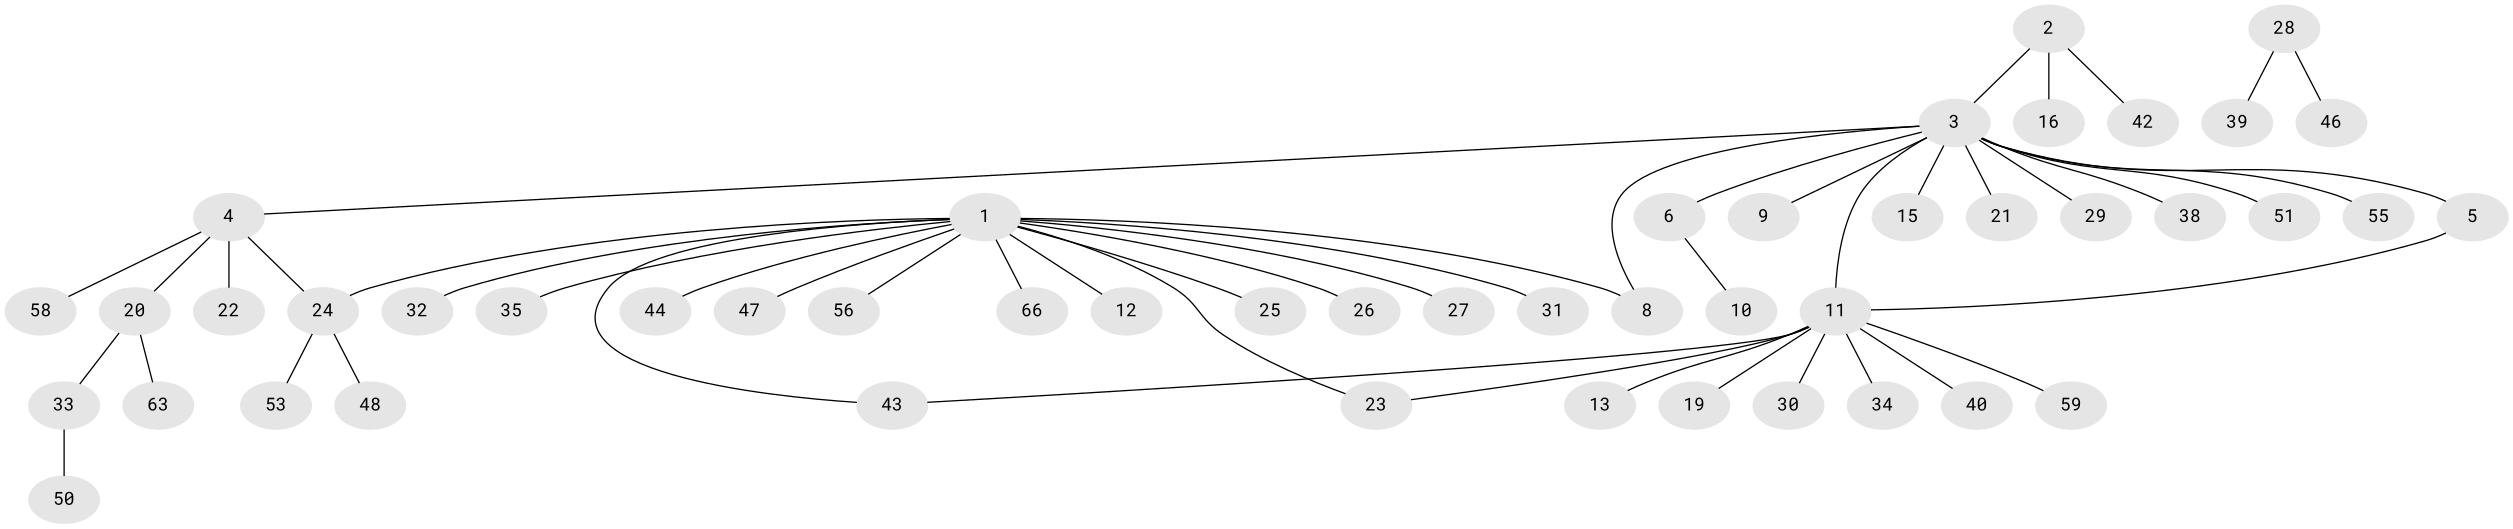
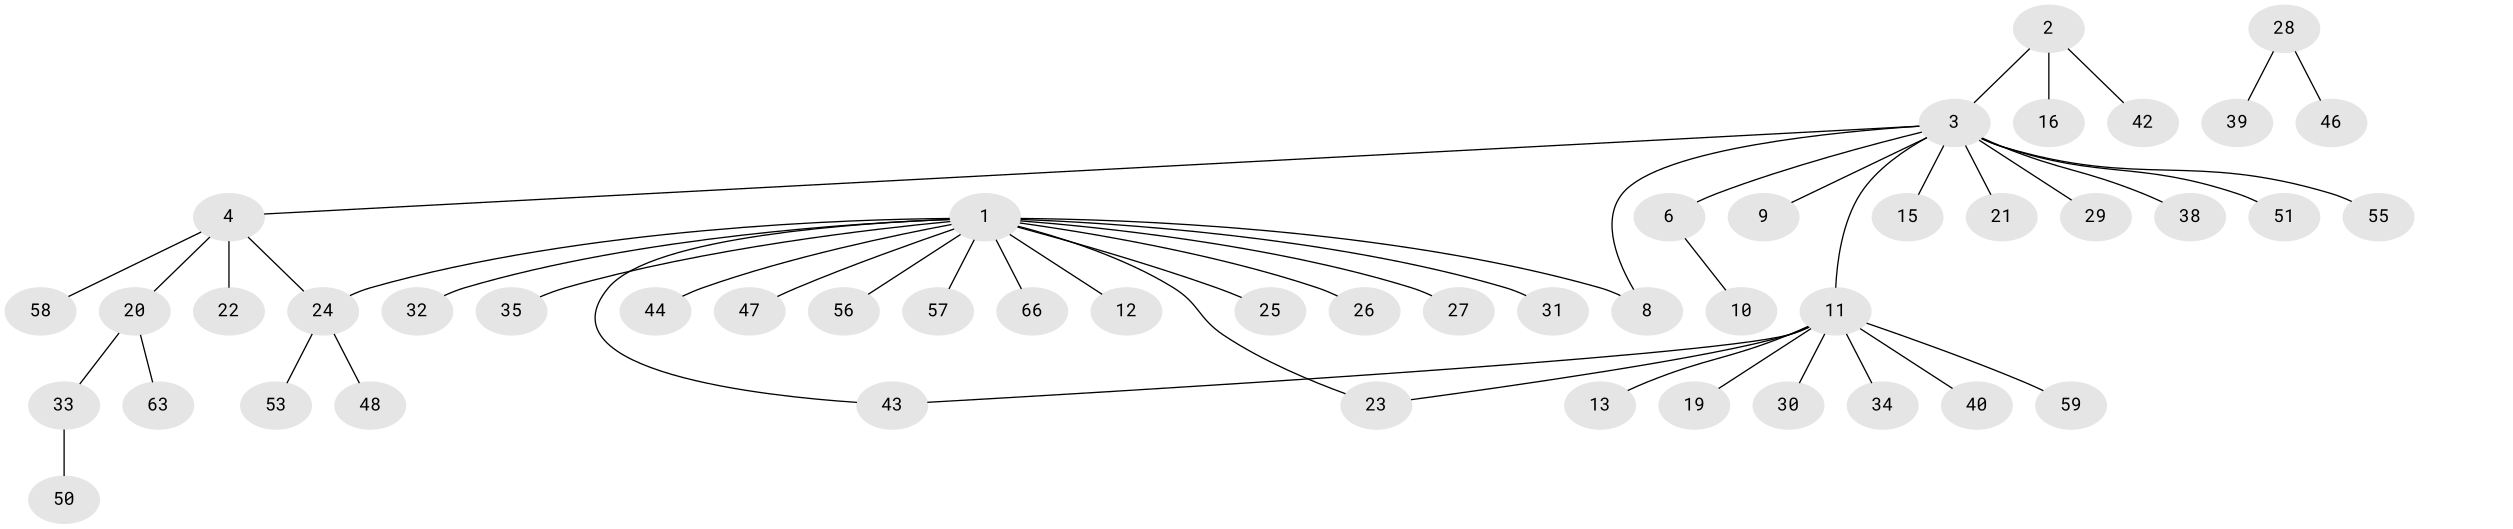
node "5": removed
node "57": added
